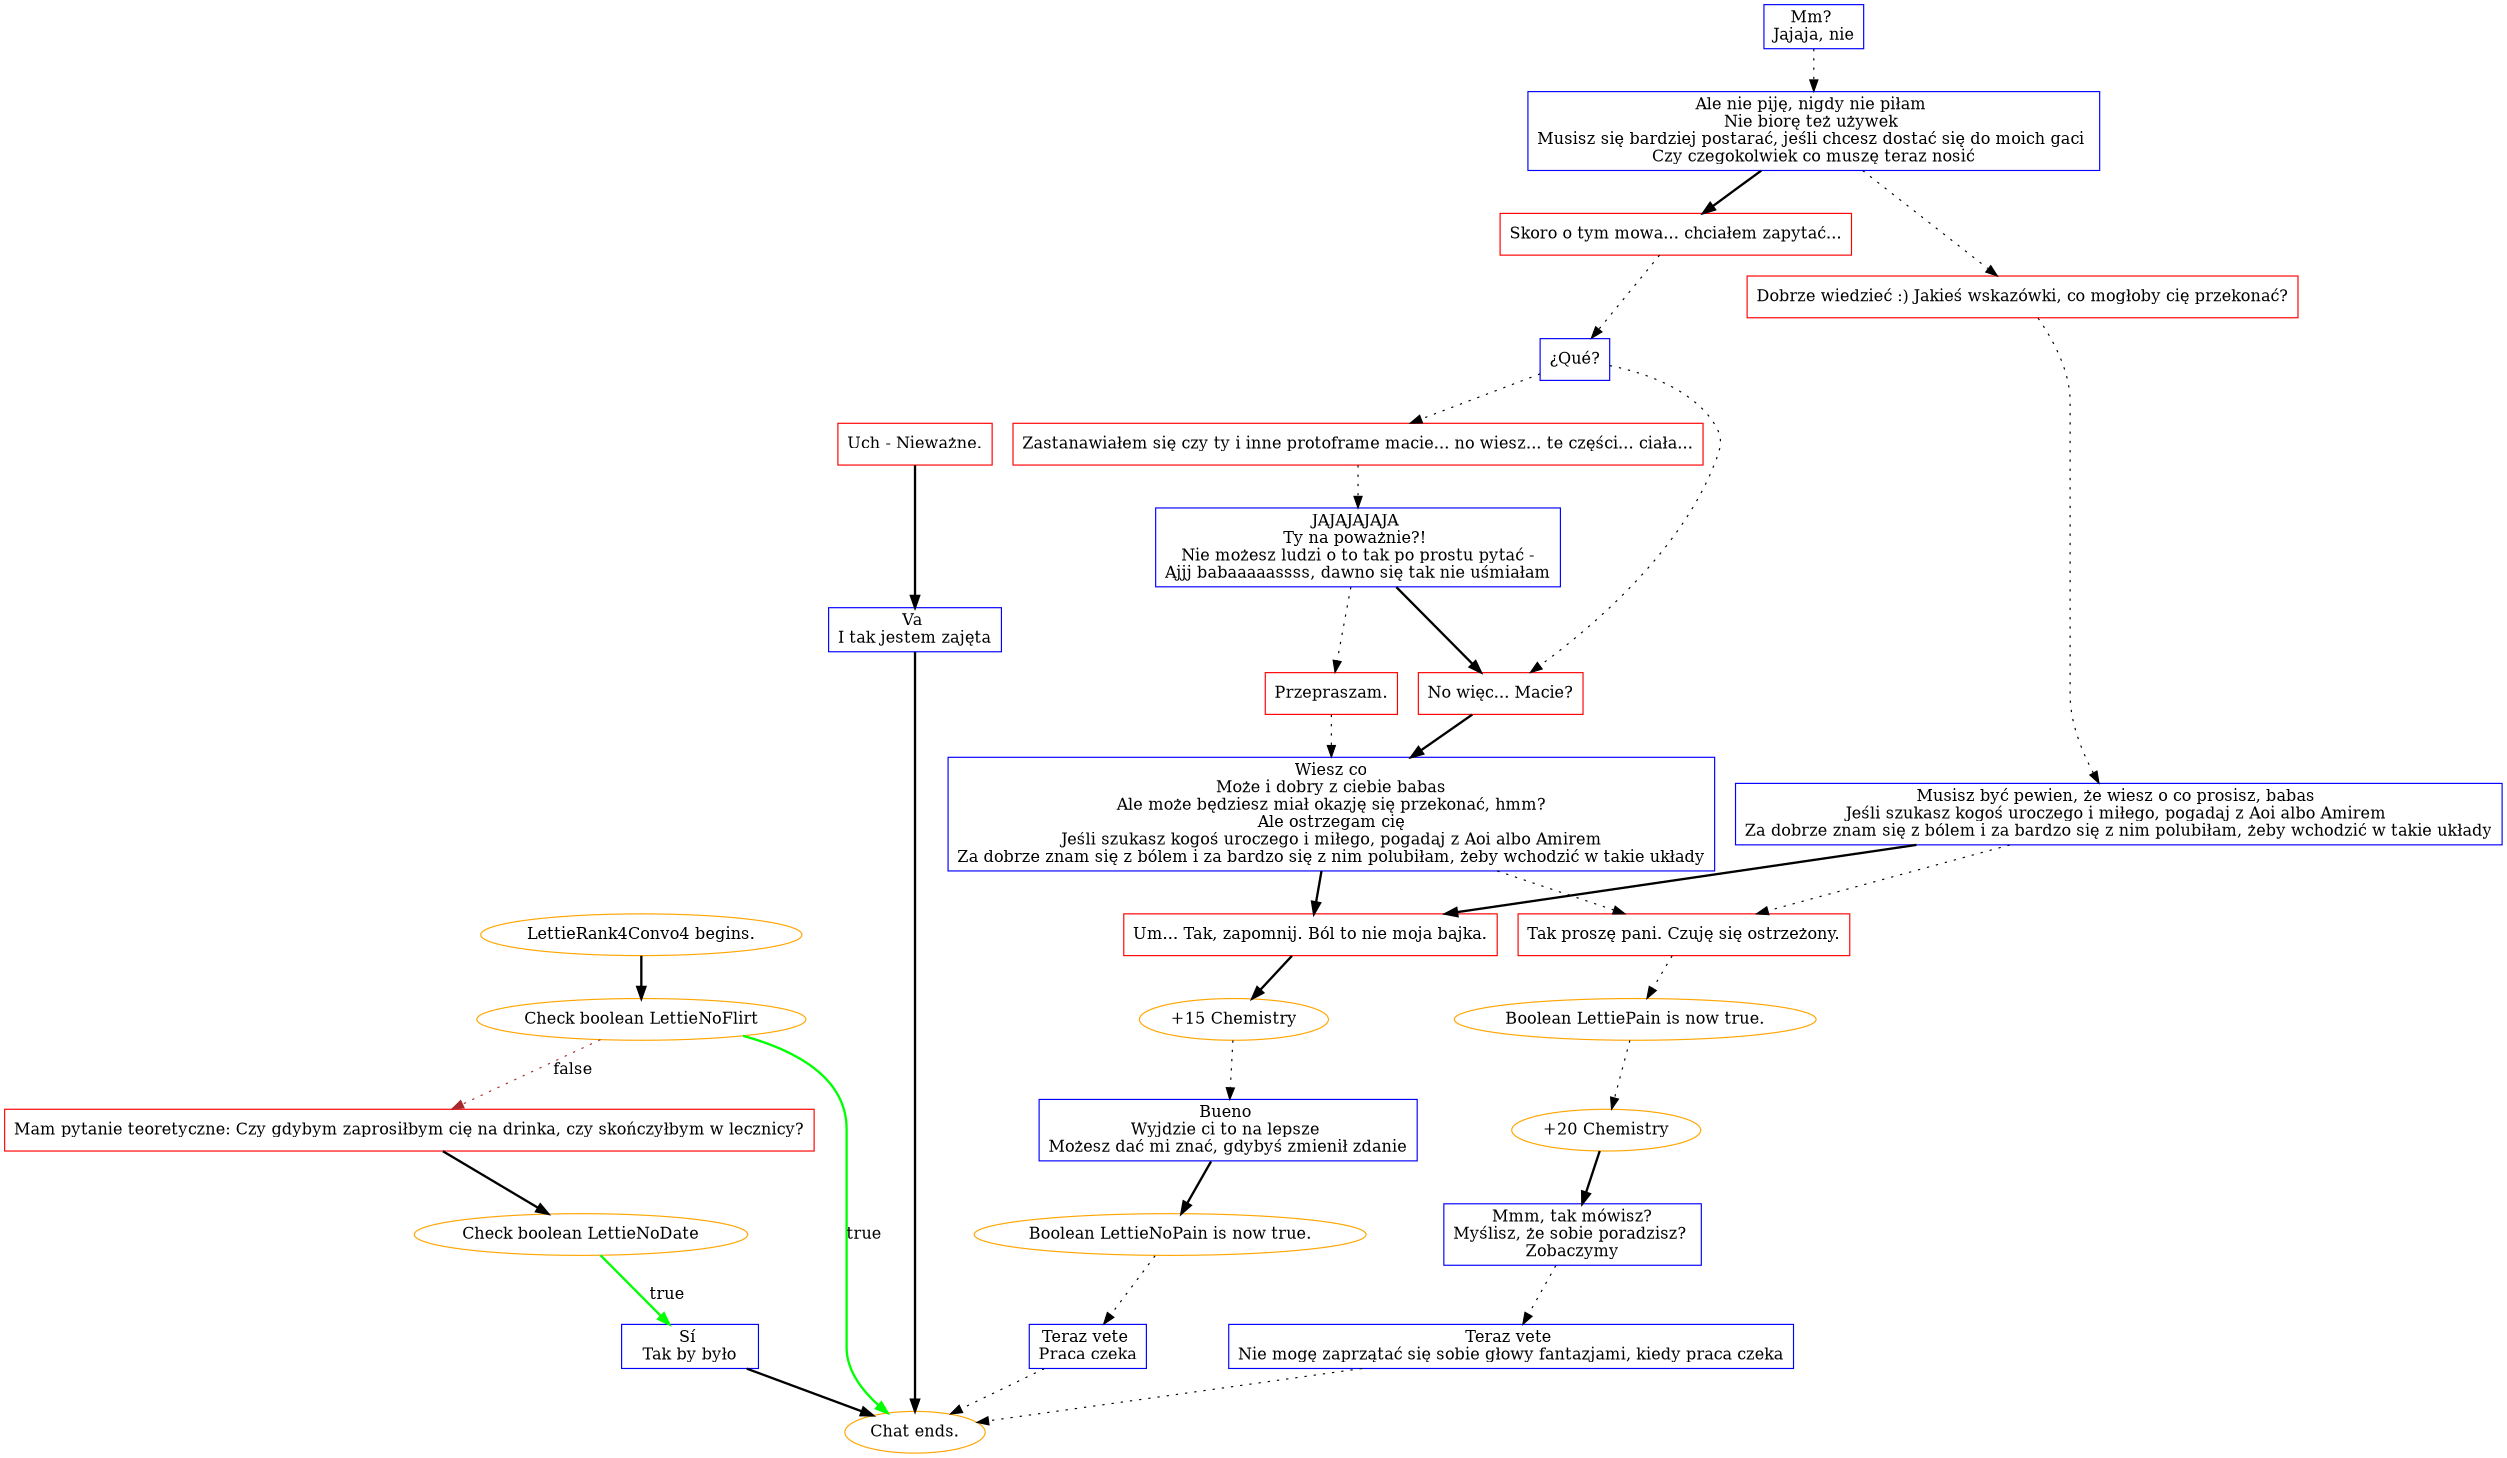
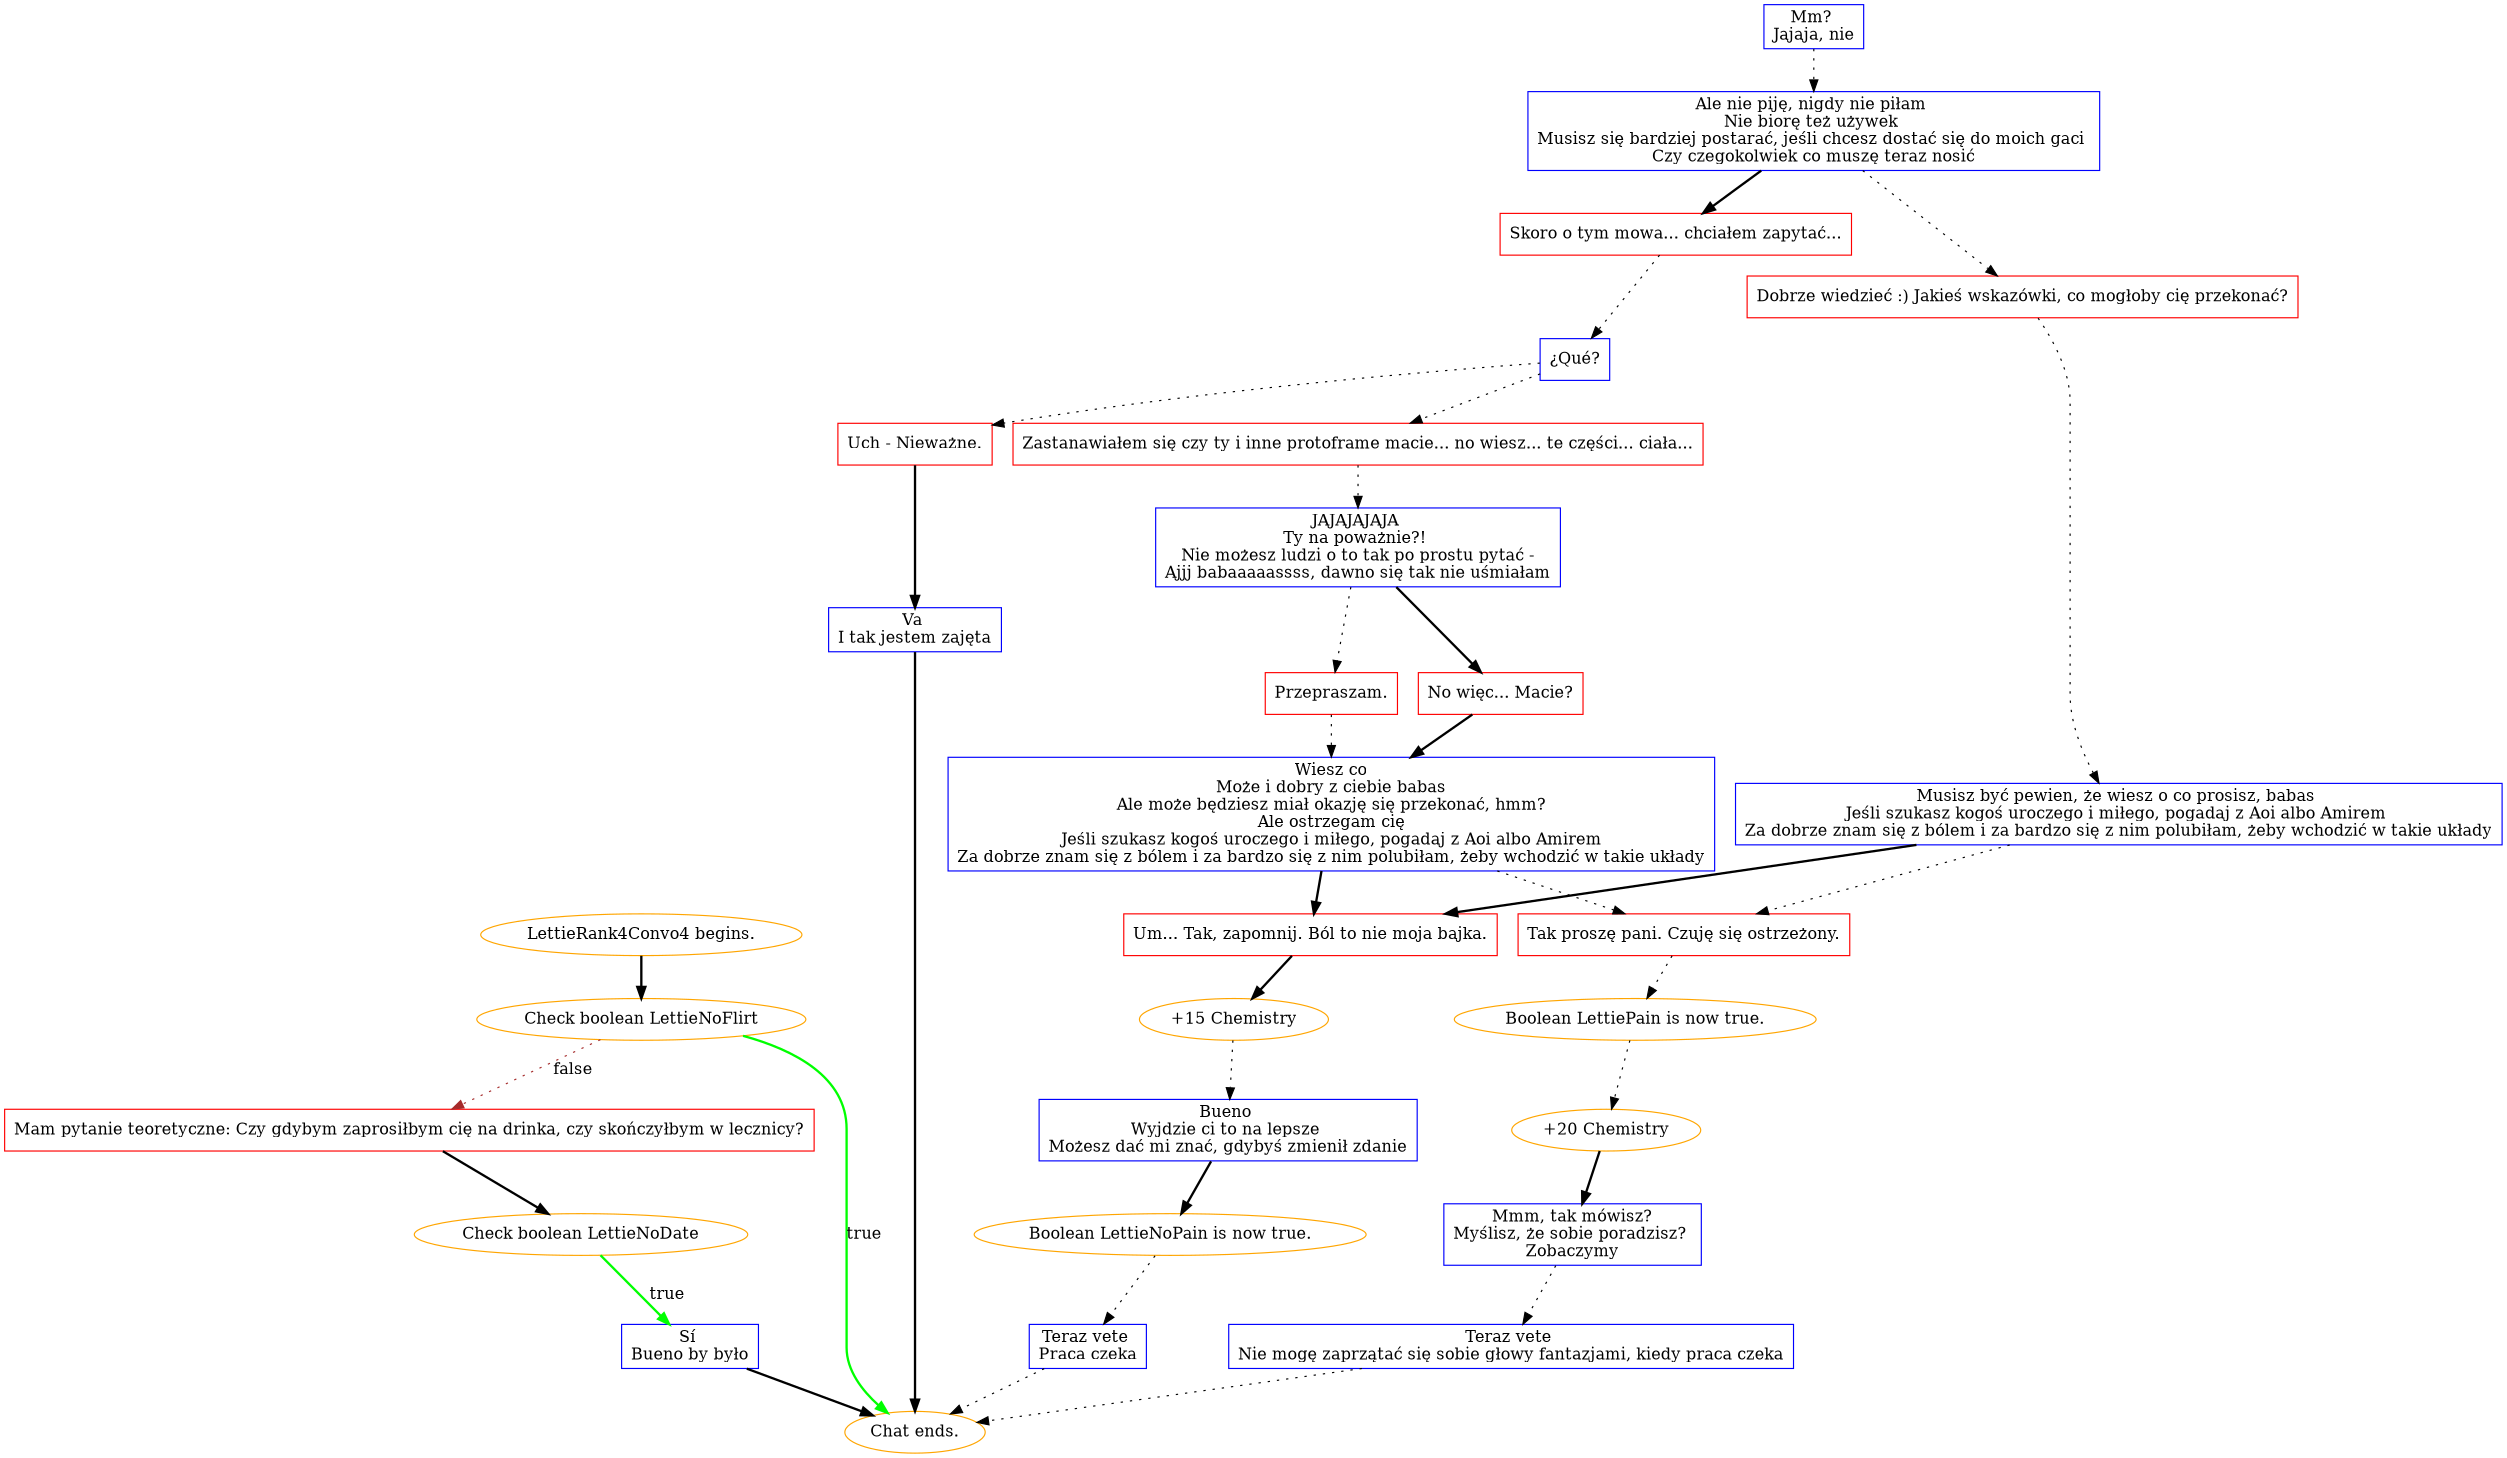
edge "¿Qué?" -> "No więc... Macie?": now "¿Qué?" -> "Uch - Nieważne."
node "Sí Tak by było": label "Sí Tak by było" -> "Sí Bueno by było"
